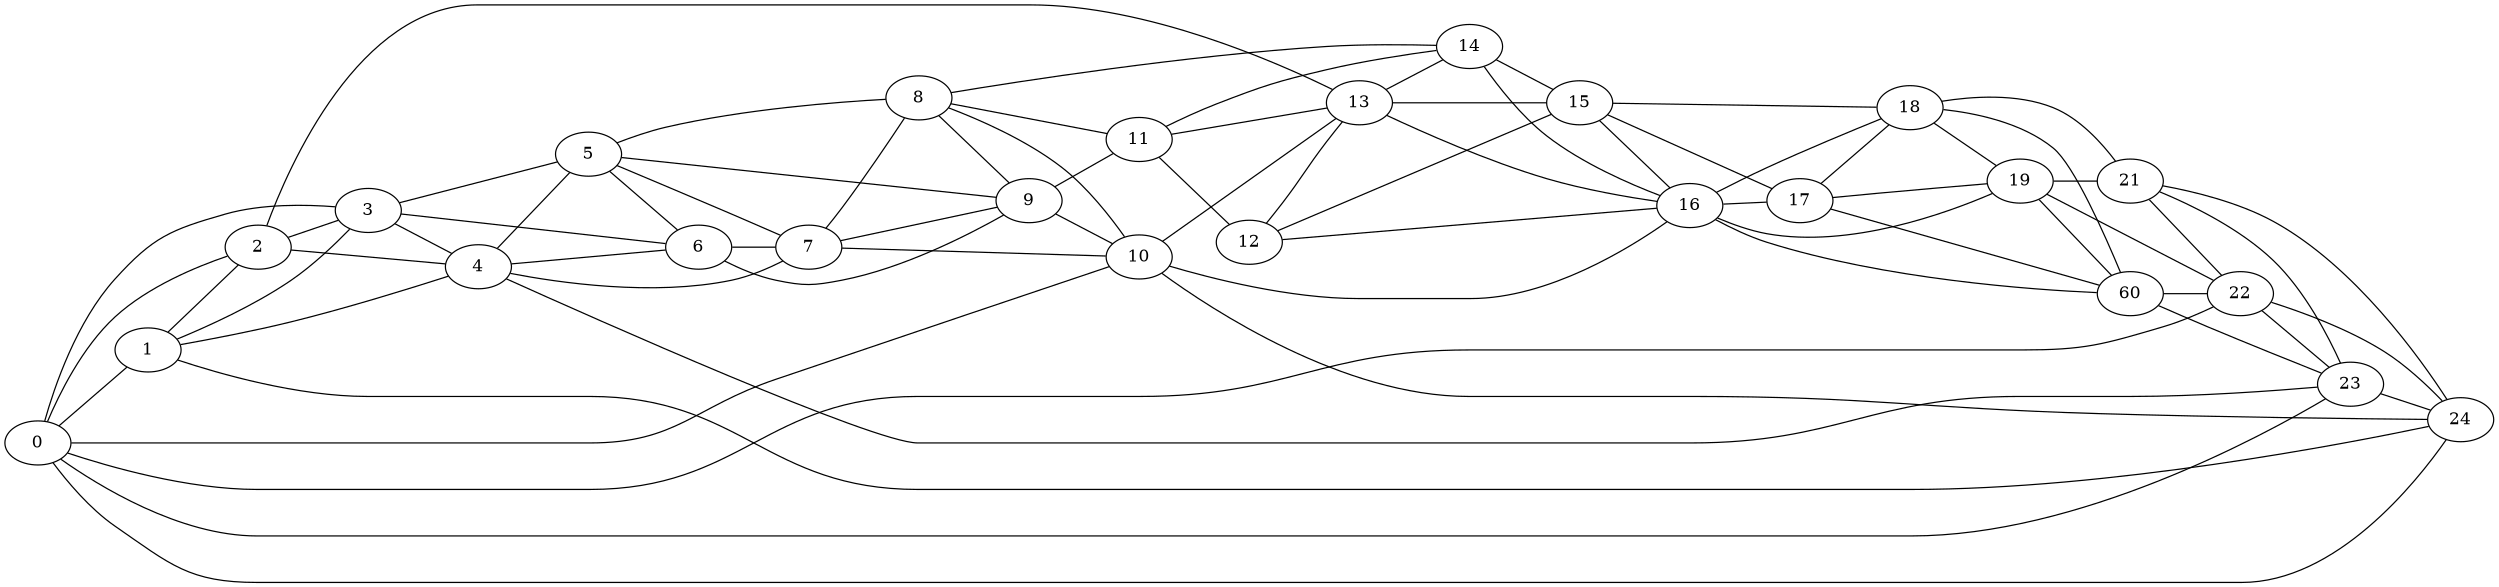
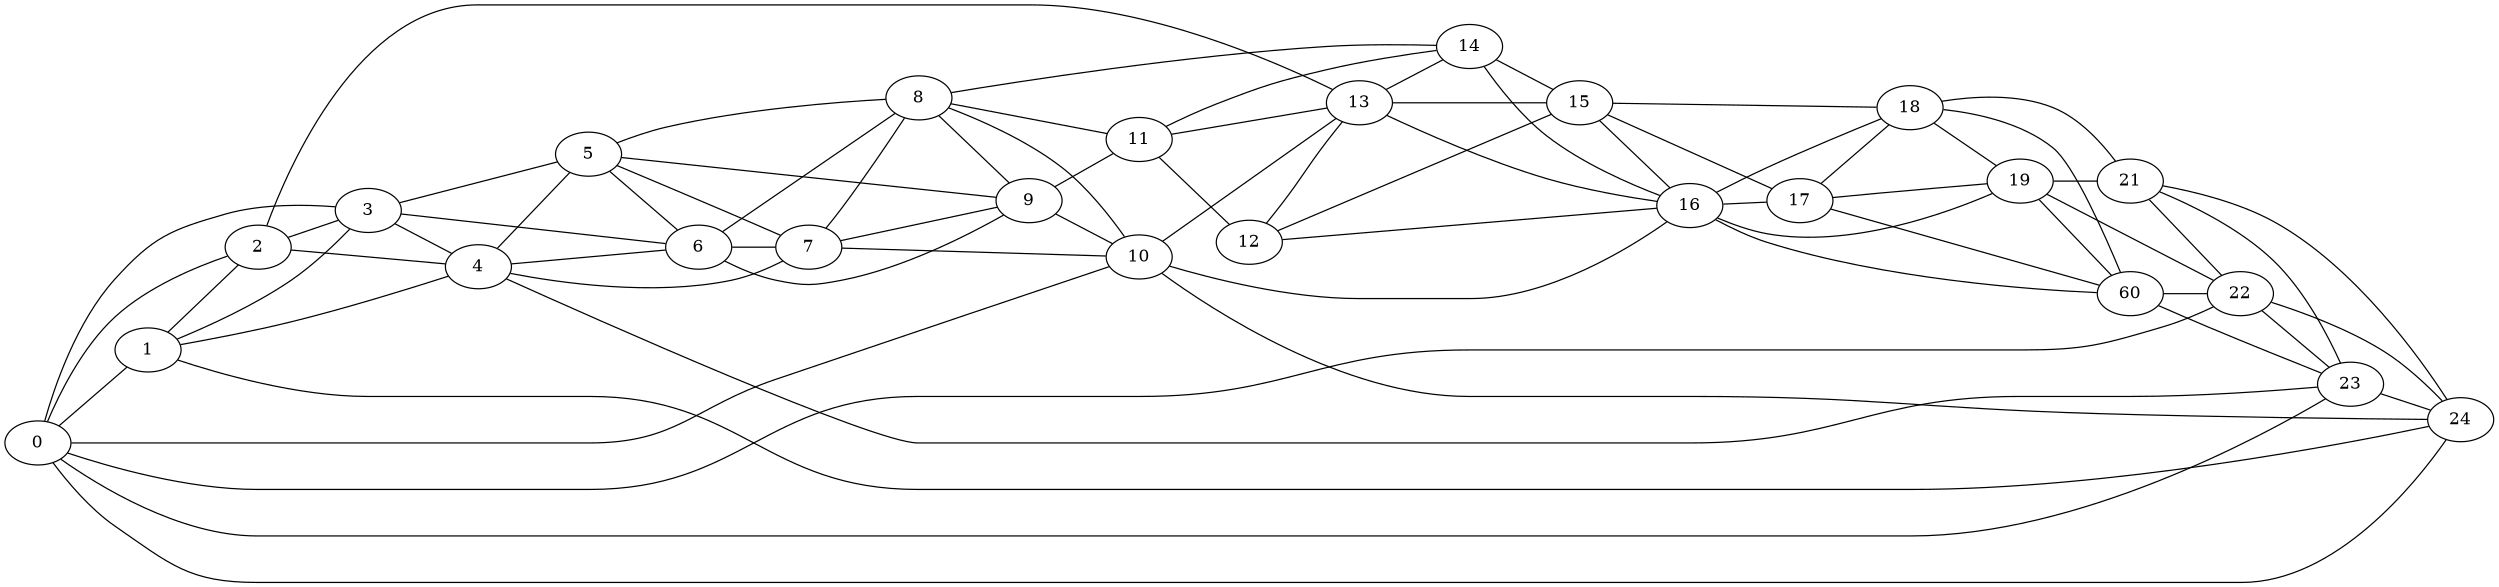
edge "8" -- "6": added
